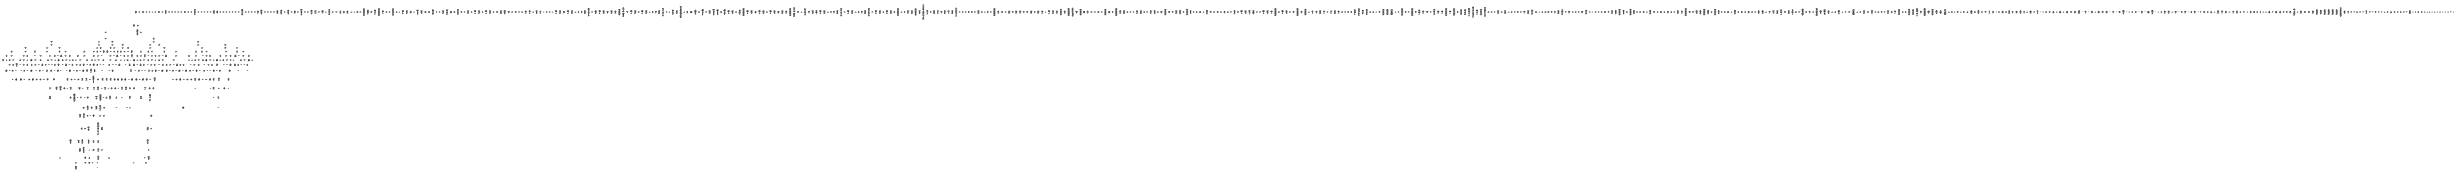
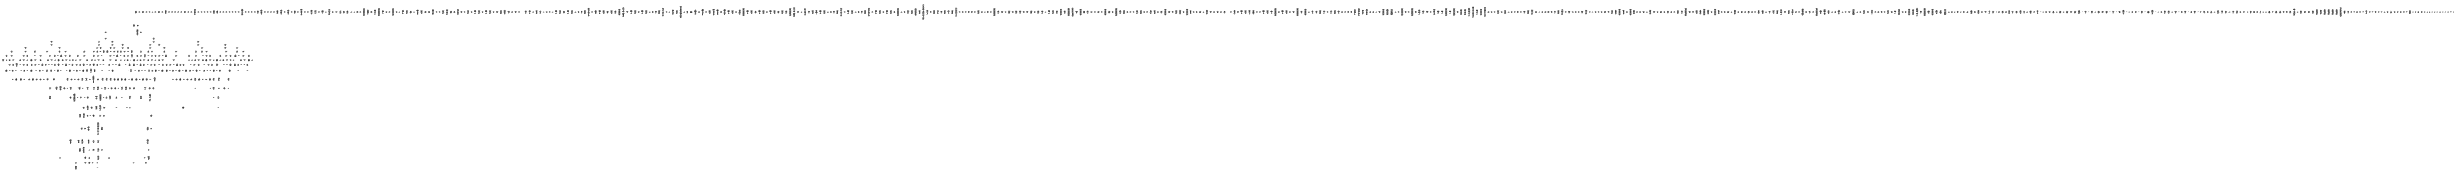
node "# 0x141a JUMPDEST ISZERO PUSHX Data JUMPI": removed
node "# 0x26d0 JUMPDEST PUSHX Data PUSHX Data JUMP": removed
node "# 0x13a PUSHX LogicData EQ PUSHX Data JUMPI": removed
